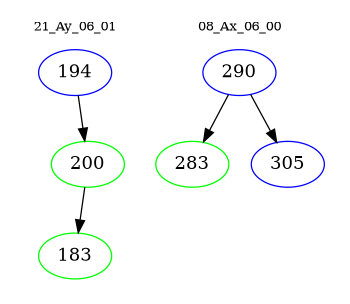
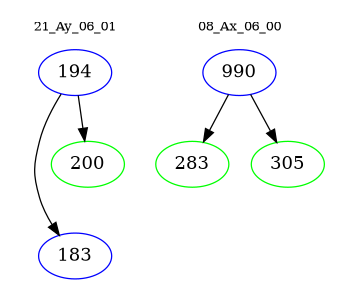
node "290": label "290" -> "990"
node "305": color blue -> green
edge "200" -> "183": now "194" -> "183"
node "183": color green -> blue
